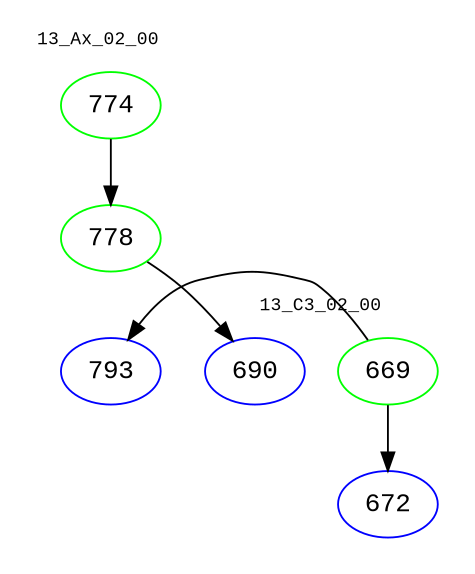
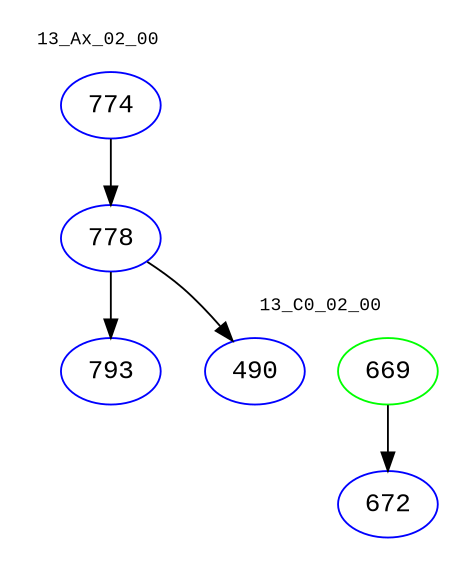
node "774": color green -> blue
node "778": color green -> blue
edge "669" -> "793": now "778" -> "793"
cluster "13_C3_02_00": label "13_C3_02_00" -> "13_C0_02_00"
node "690": label "690" -> "490"
